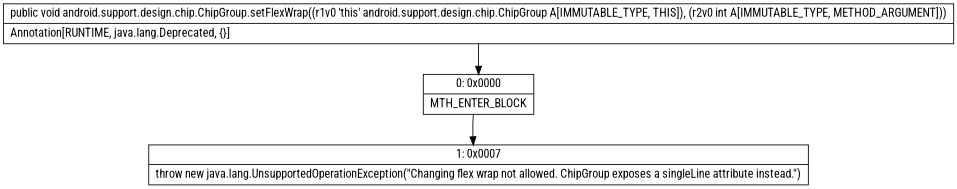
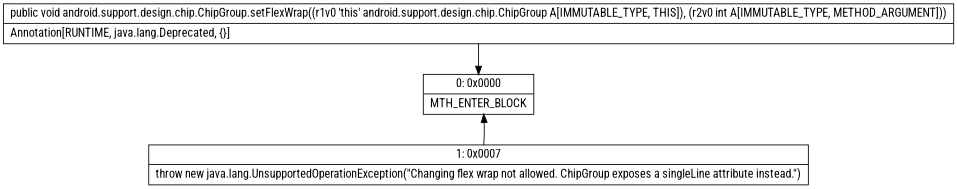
edge "0: 0x0000" -> "1: 0x0007": reversed
